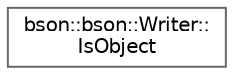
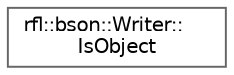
node "bson::bson::Writer:: IsObject": label "bson::bson::Writer:: IsObject" -> "rfl::bson::Writer:: IsObject"
